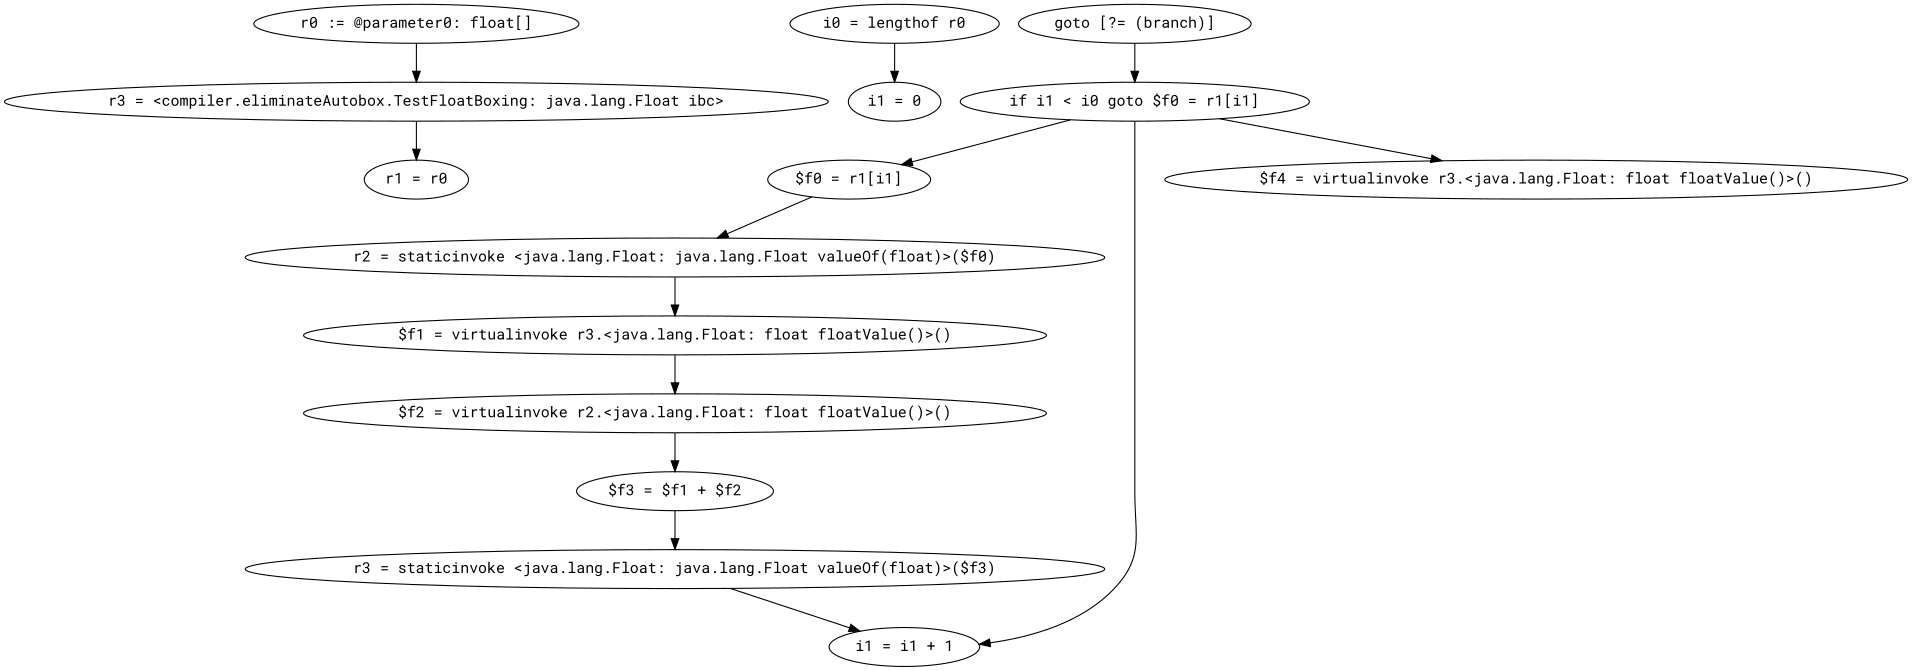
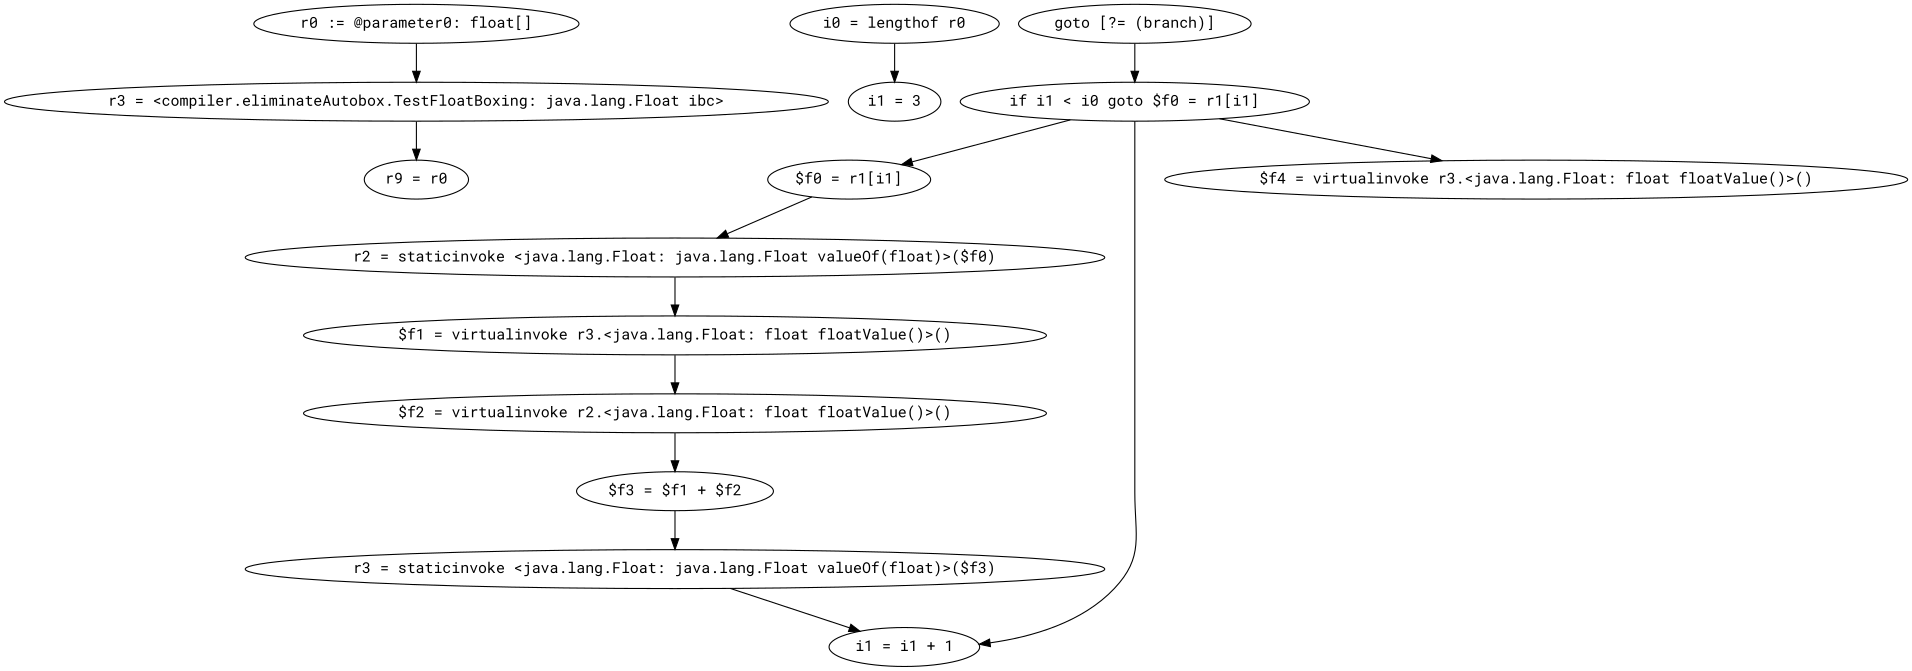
node "i1 = 0": label "i1 = 0" -> "i1 = 3"
node "r1 = r0": label "r1 = r0" -> "r9 = r0"
